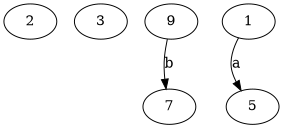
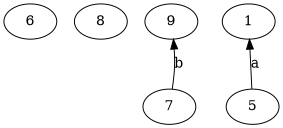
node "2": label "2" -> "6"
node "3": label "3" -> "8"
edge "9" -> "7": reversed
edge "1" -> "5": reversed
